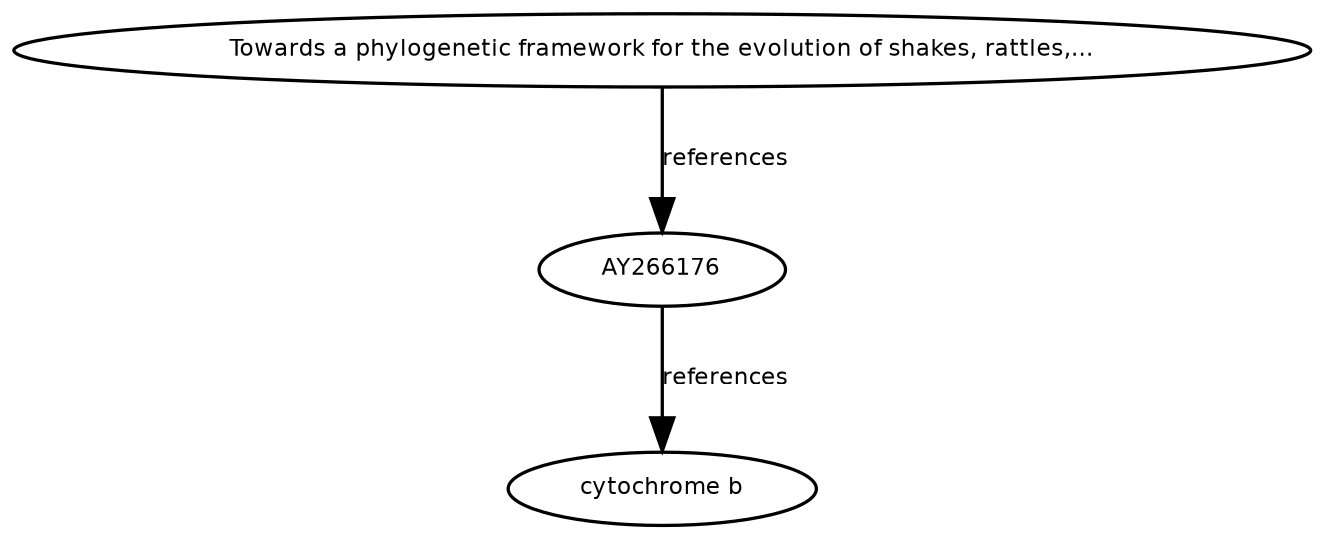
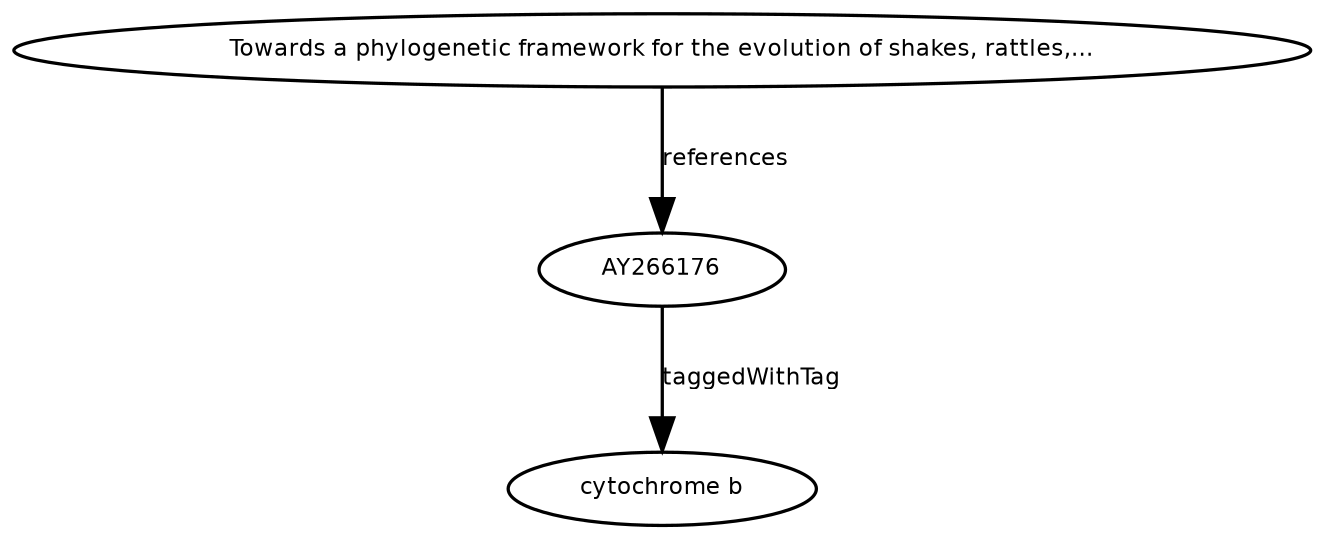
edge "AY266176" -> "cytochrome b": label "references" -> "taggedWithTag"
